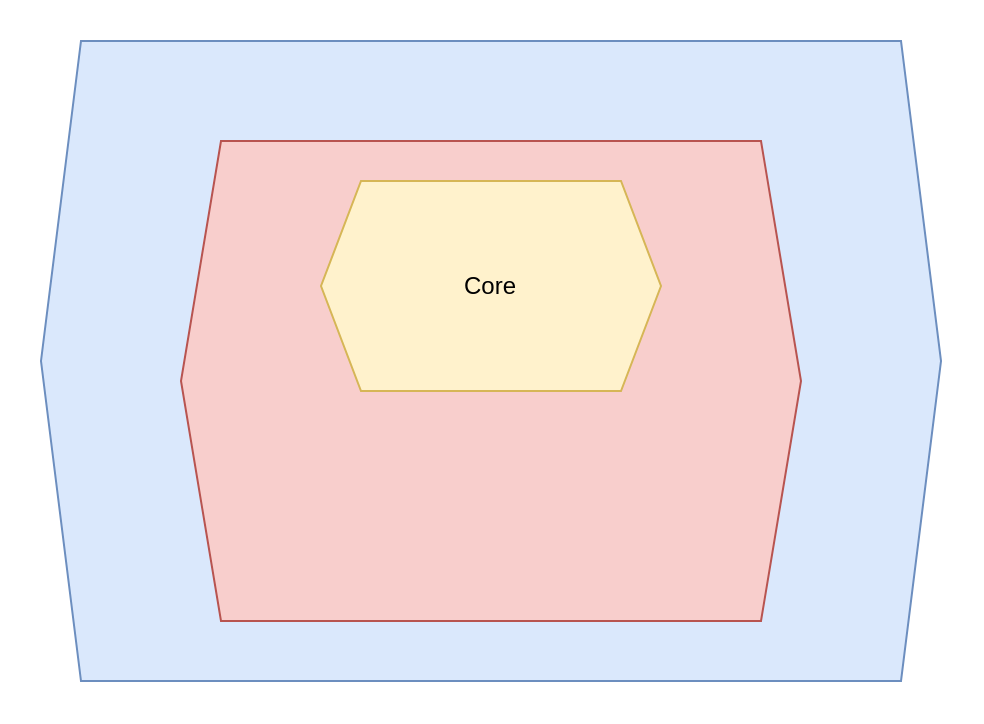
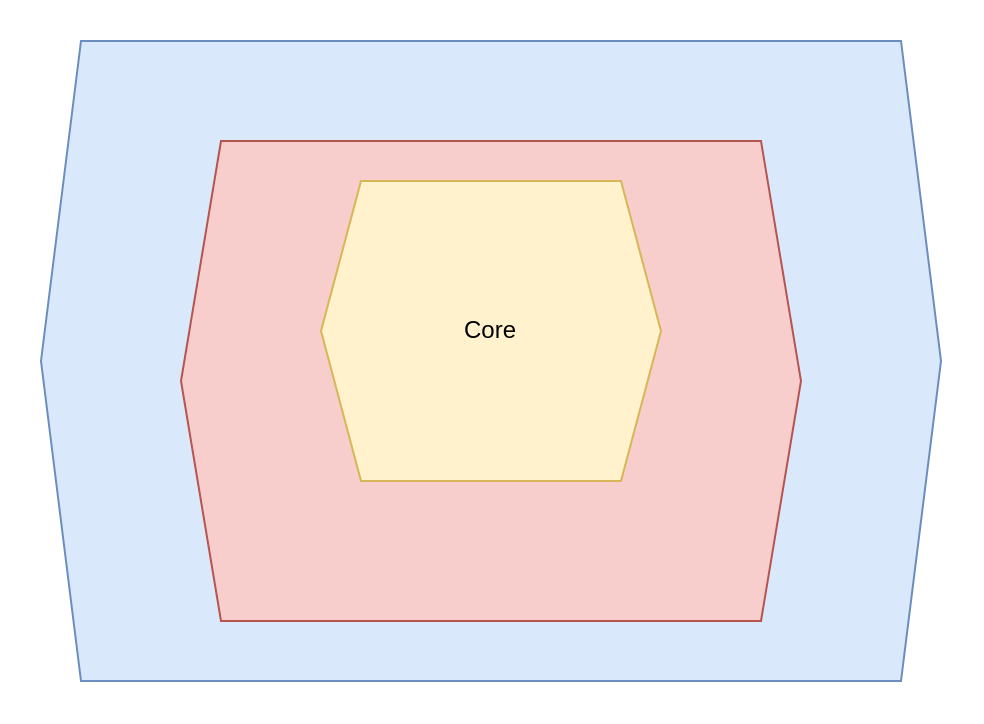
node "Core": size 340x210 -> 340x300
